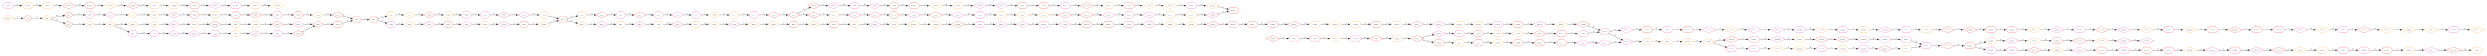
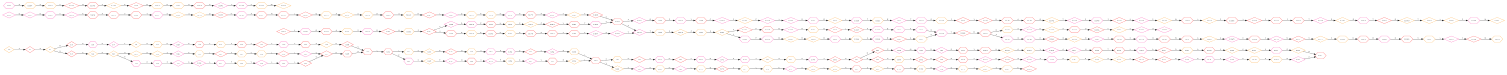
node "S76": shape diamond -> hexagon
node "S111": removed
